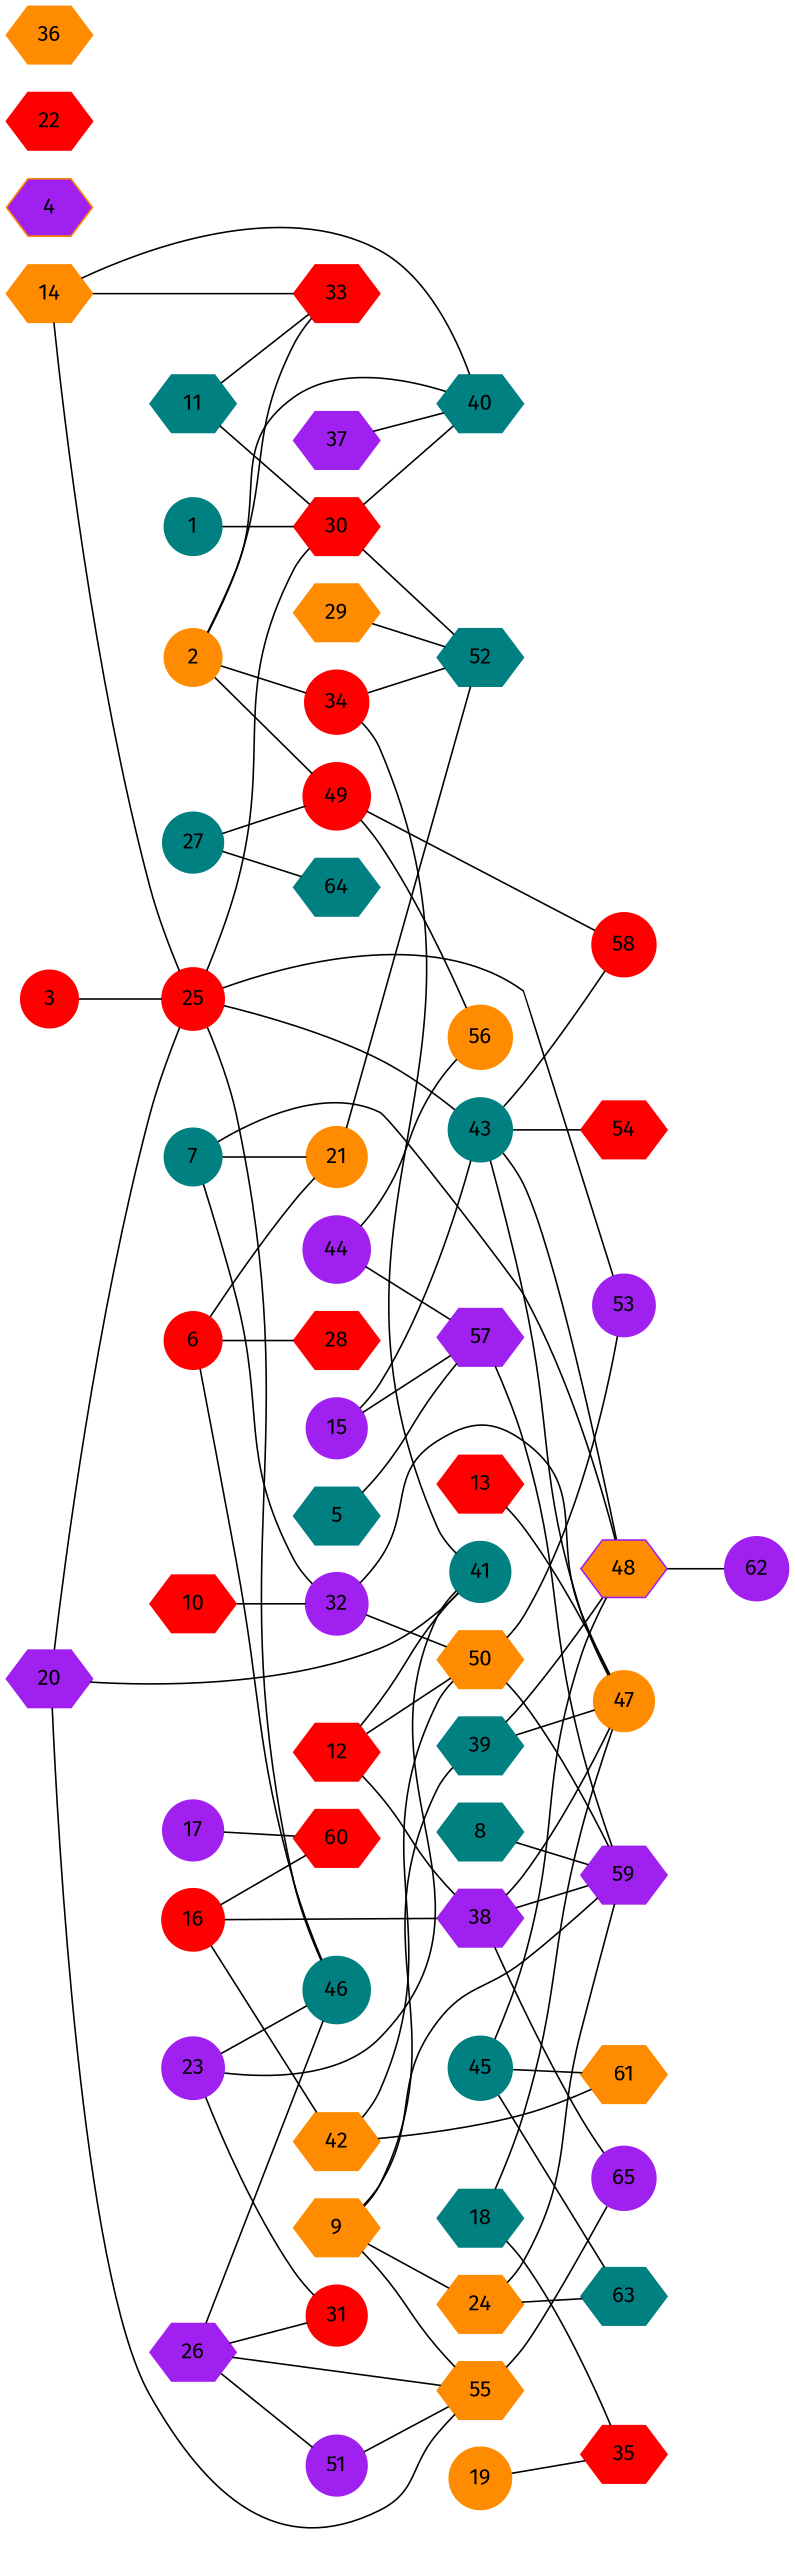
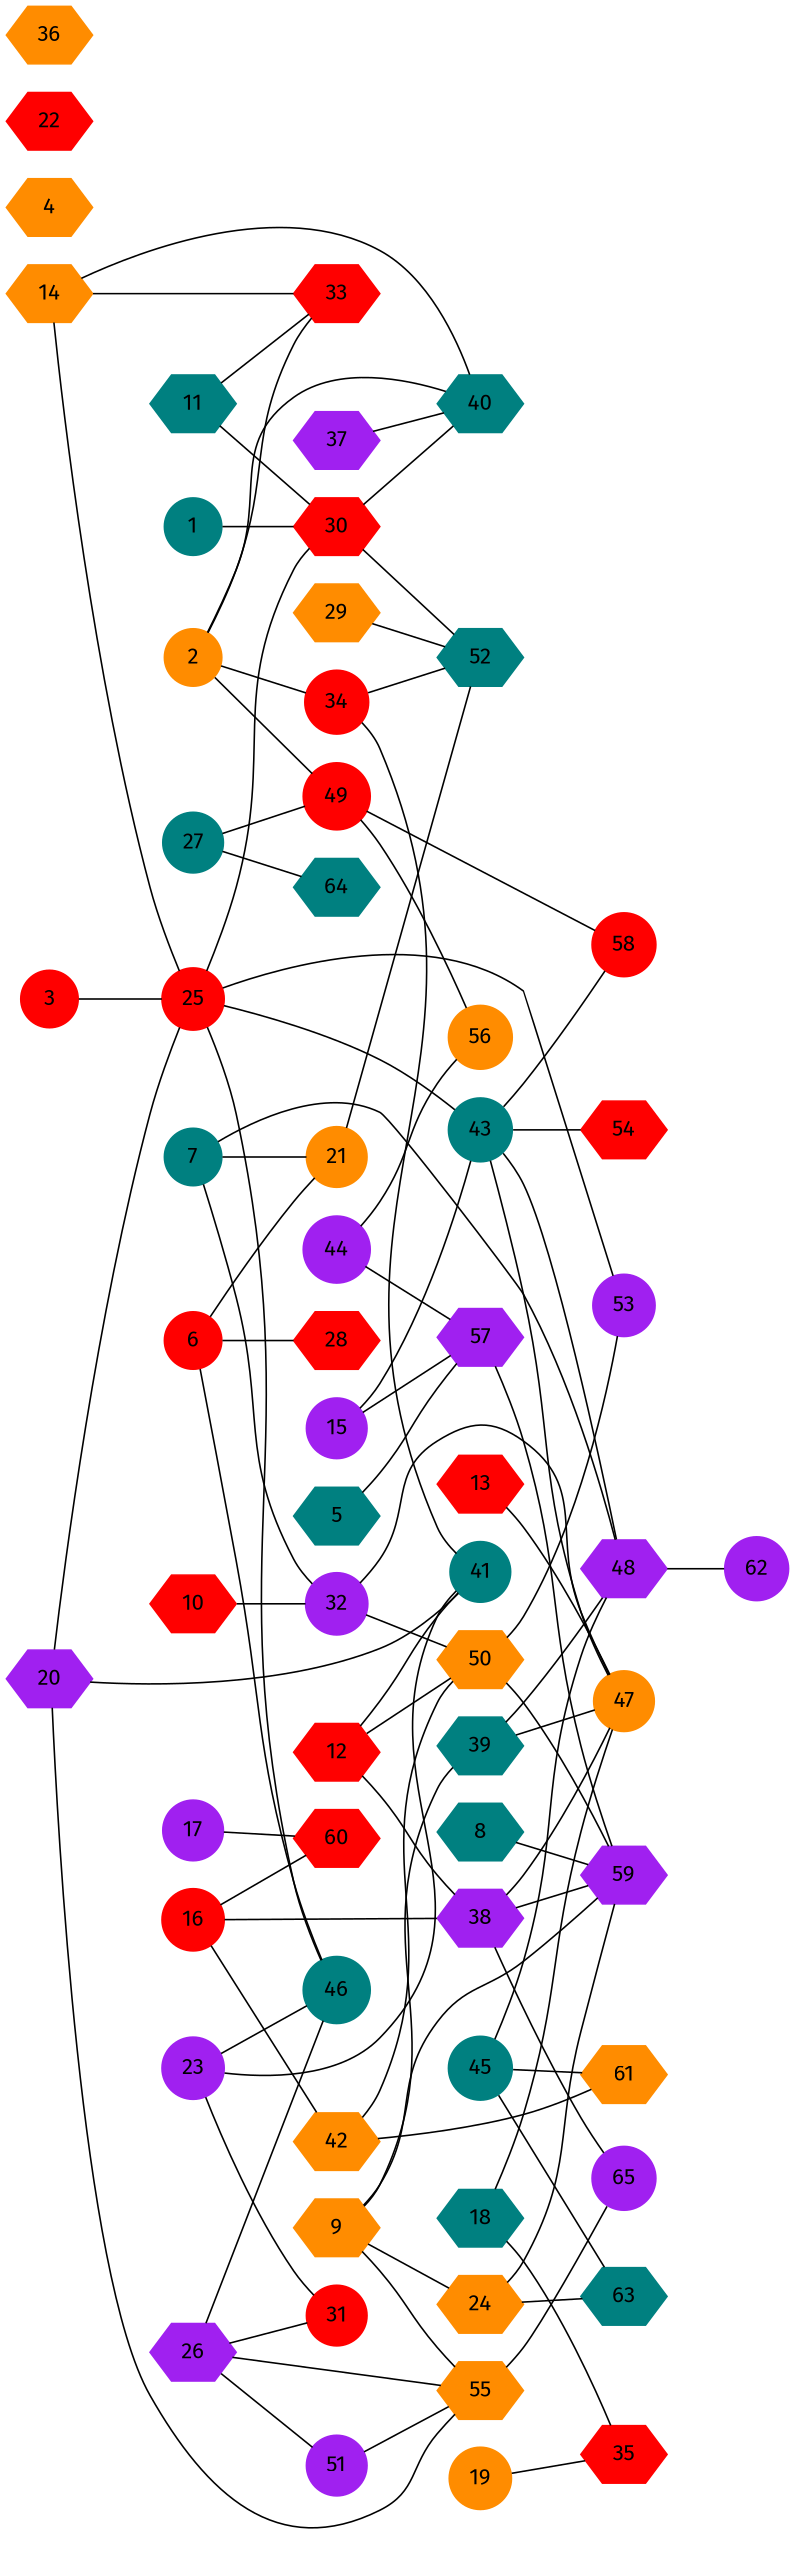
node "4": fillcolor purple -> darkorange
node "48": fillcolor darkorange -> purple
